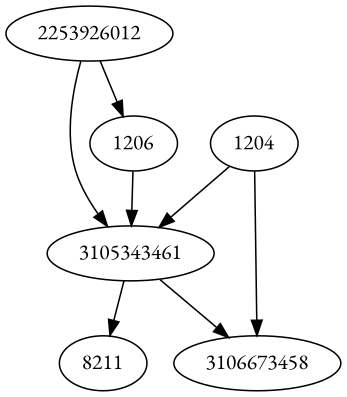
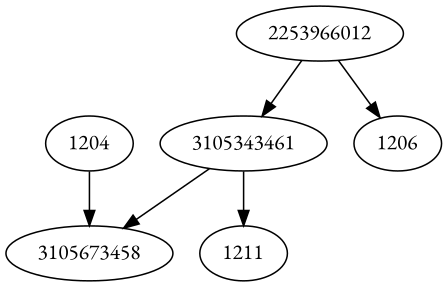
node "2253926012": label "2253926012" -> "2253966012"
edge "1206" -> "3105343461": removed
edge "1204" -> "3105343461": removed
node "8211": label "8211" -> "1211"
node "3106673458": label "3106673458" -> "3105673458"
